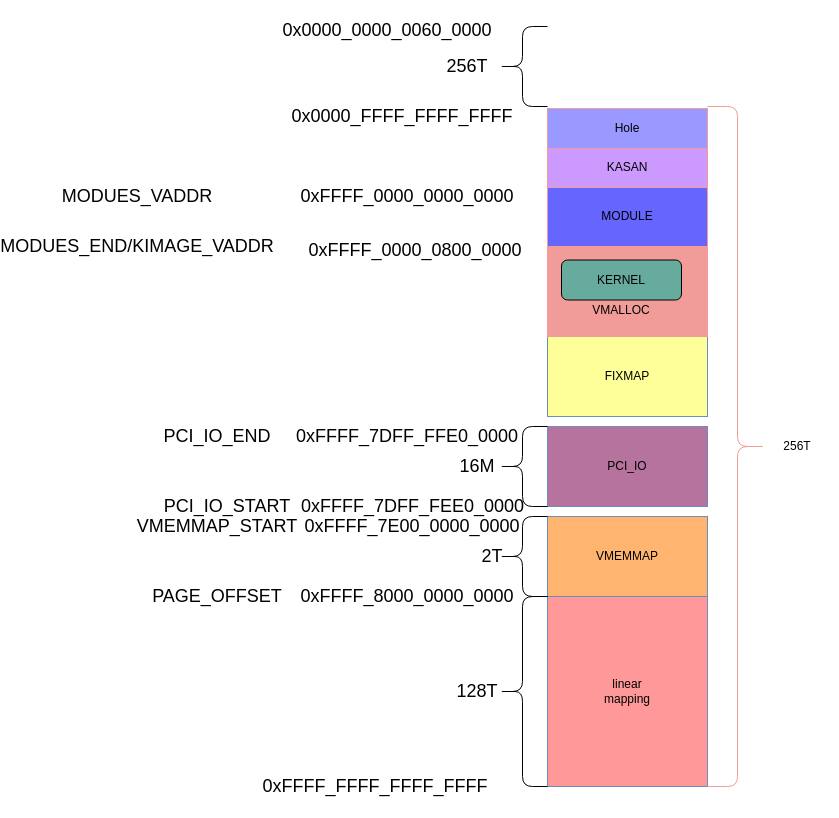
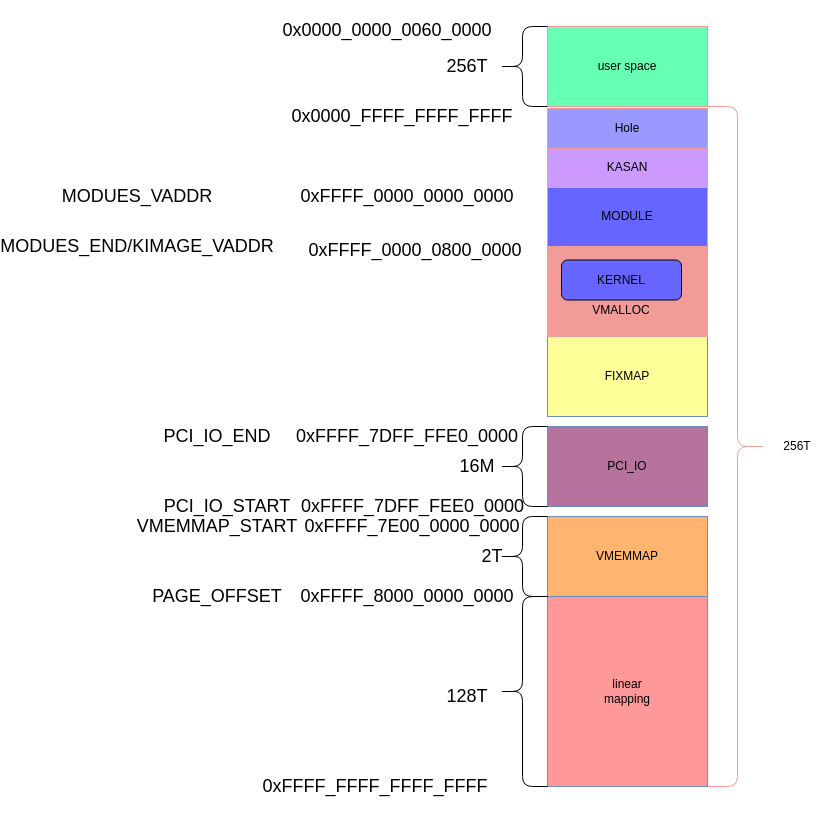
node "user space": added
node "KERNEL": fillcolor #67ab9f -> #6666ff
node "128T": moved (478, 692) -> (468, 697)
